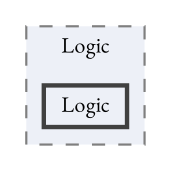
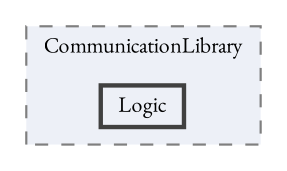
cluster "Logic": label "Logic" -> "CommunicationLibrary"
